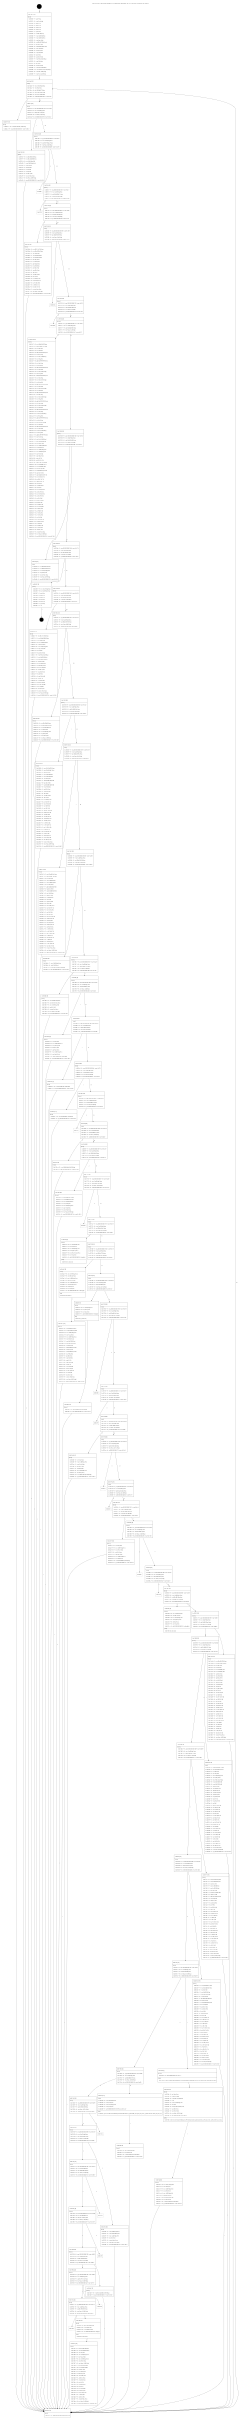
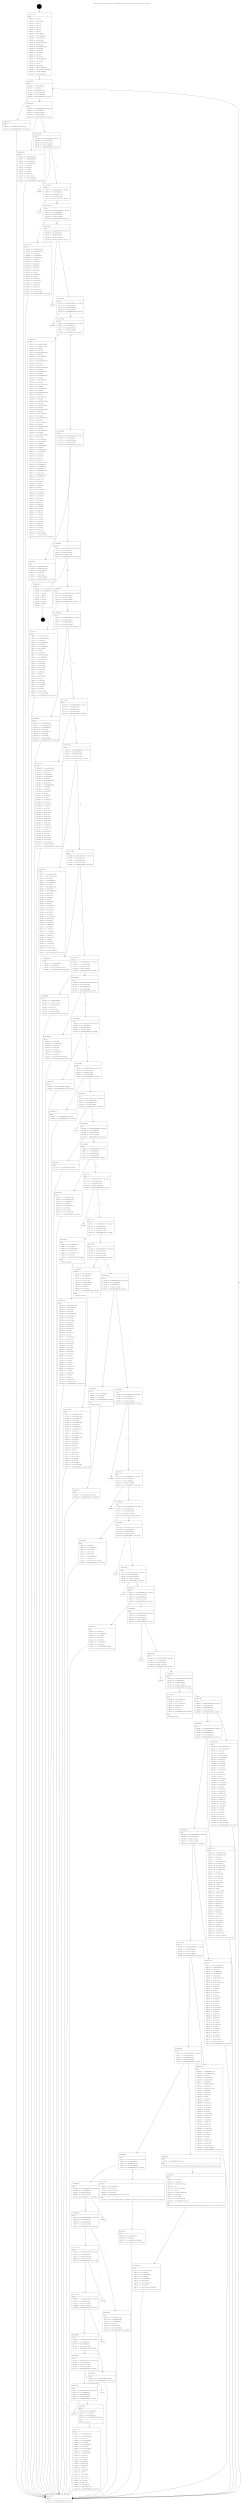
node "0x402335 [142]": added
